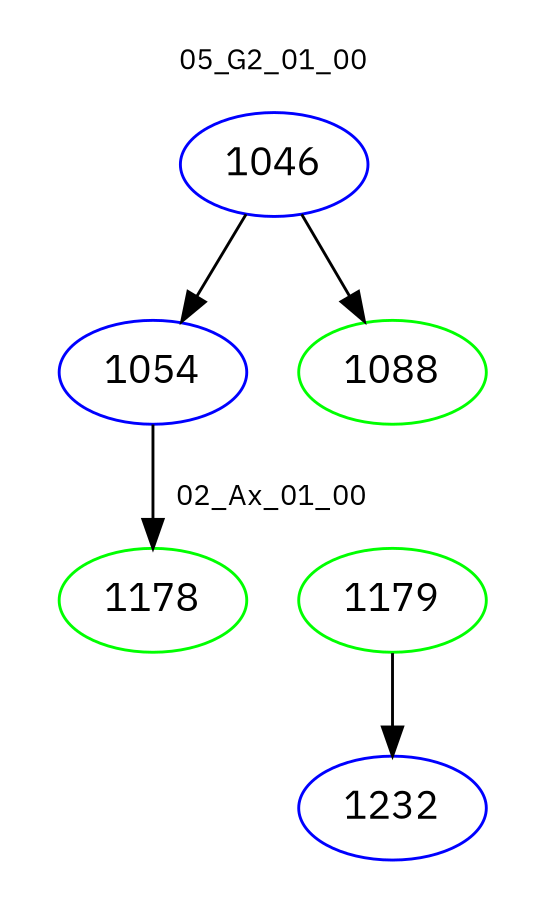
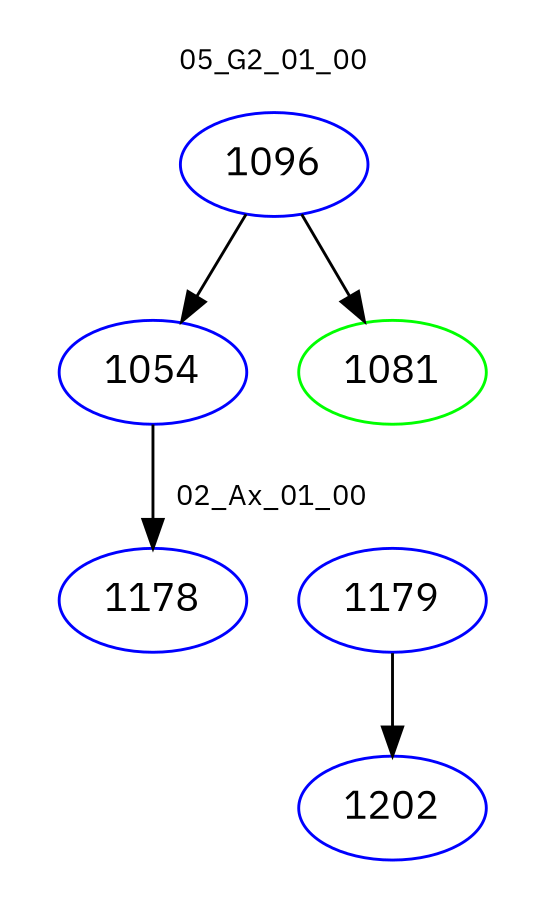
node "1046": label "1046" -> "1096"
node "1088": label "1088" -> "1081"
node "1178": color green -> blue
node "1179": color green -> blue
node "1232": label "1232" -> "1202"
